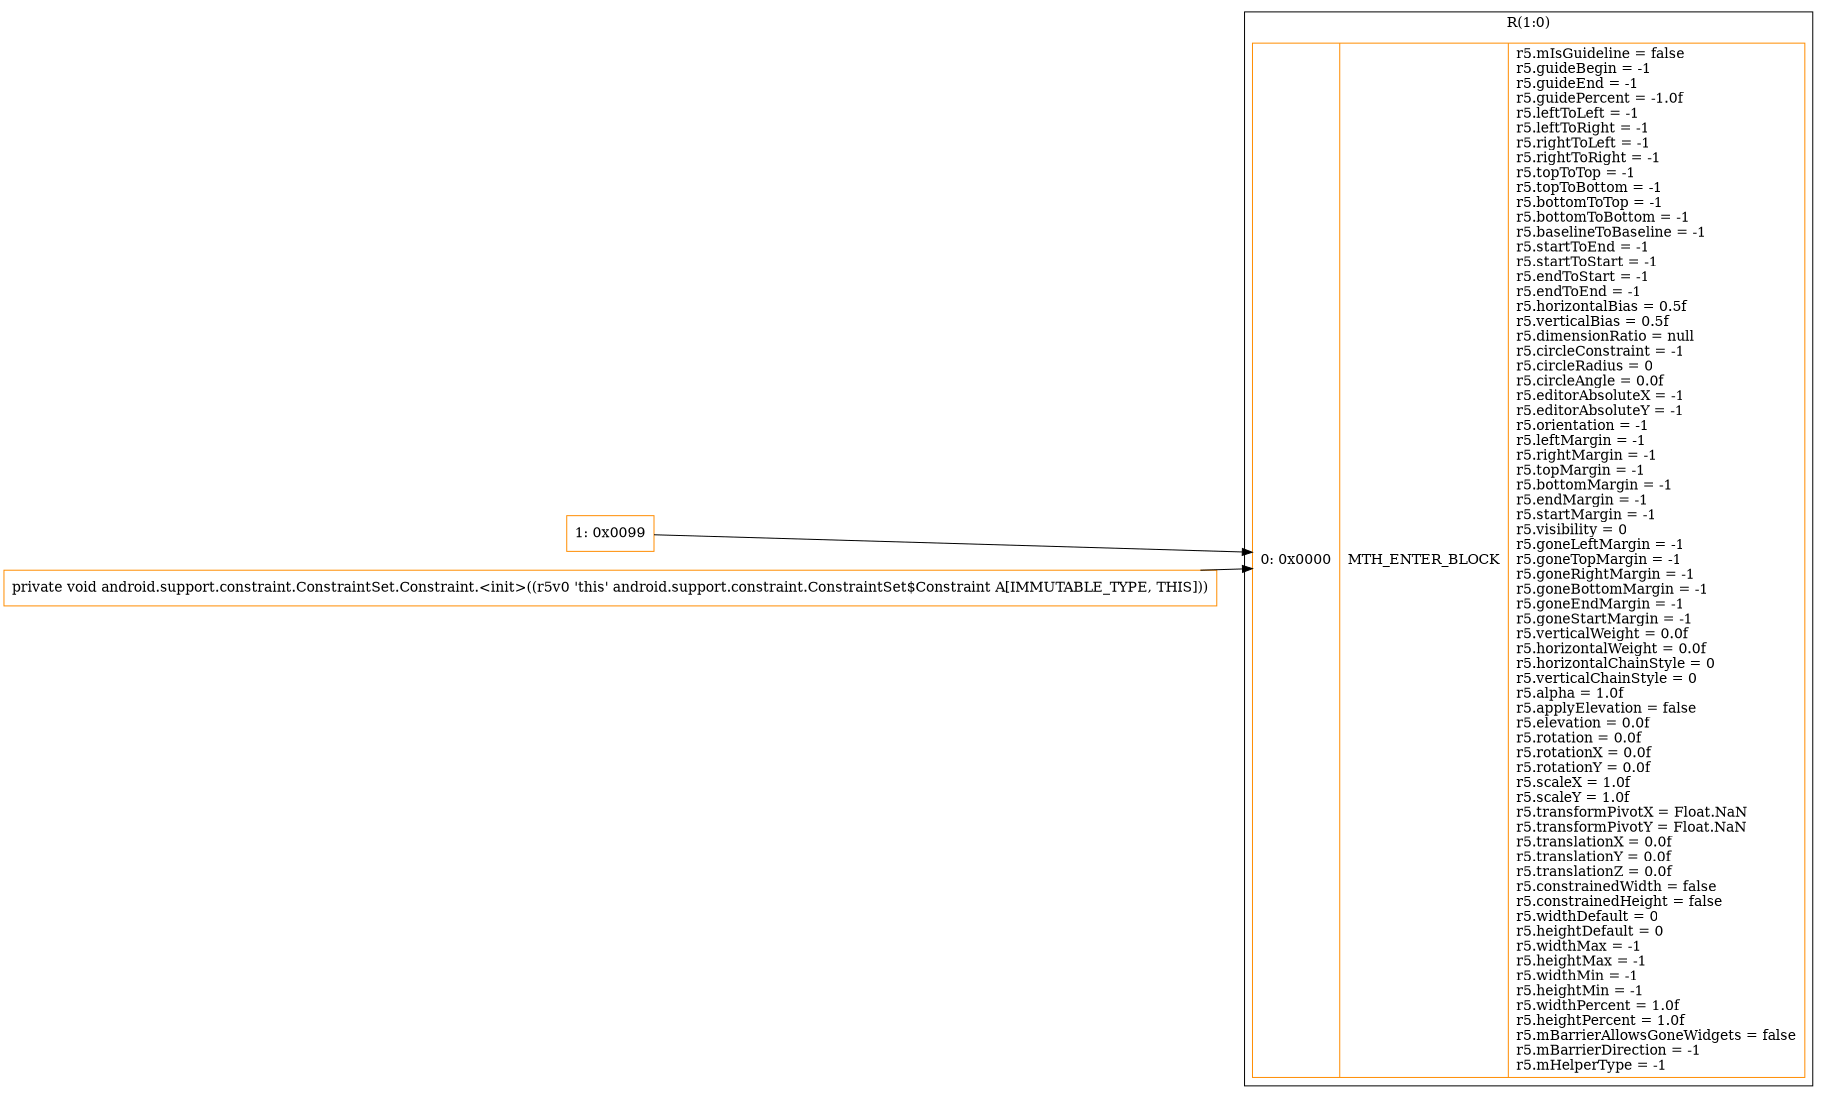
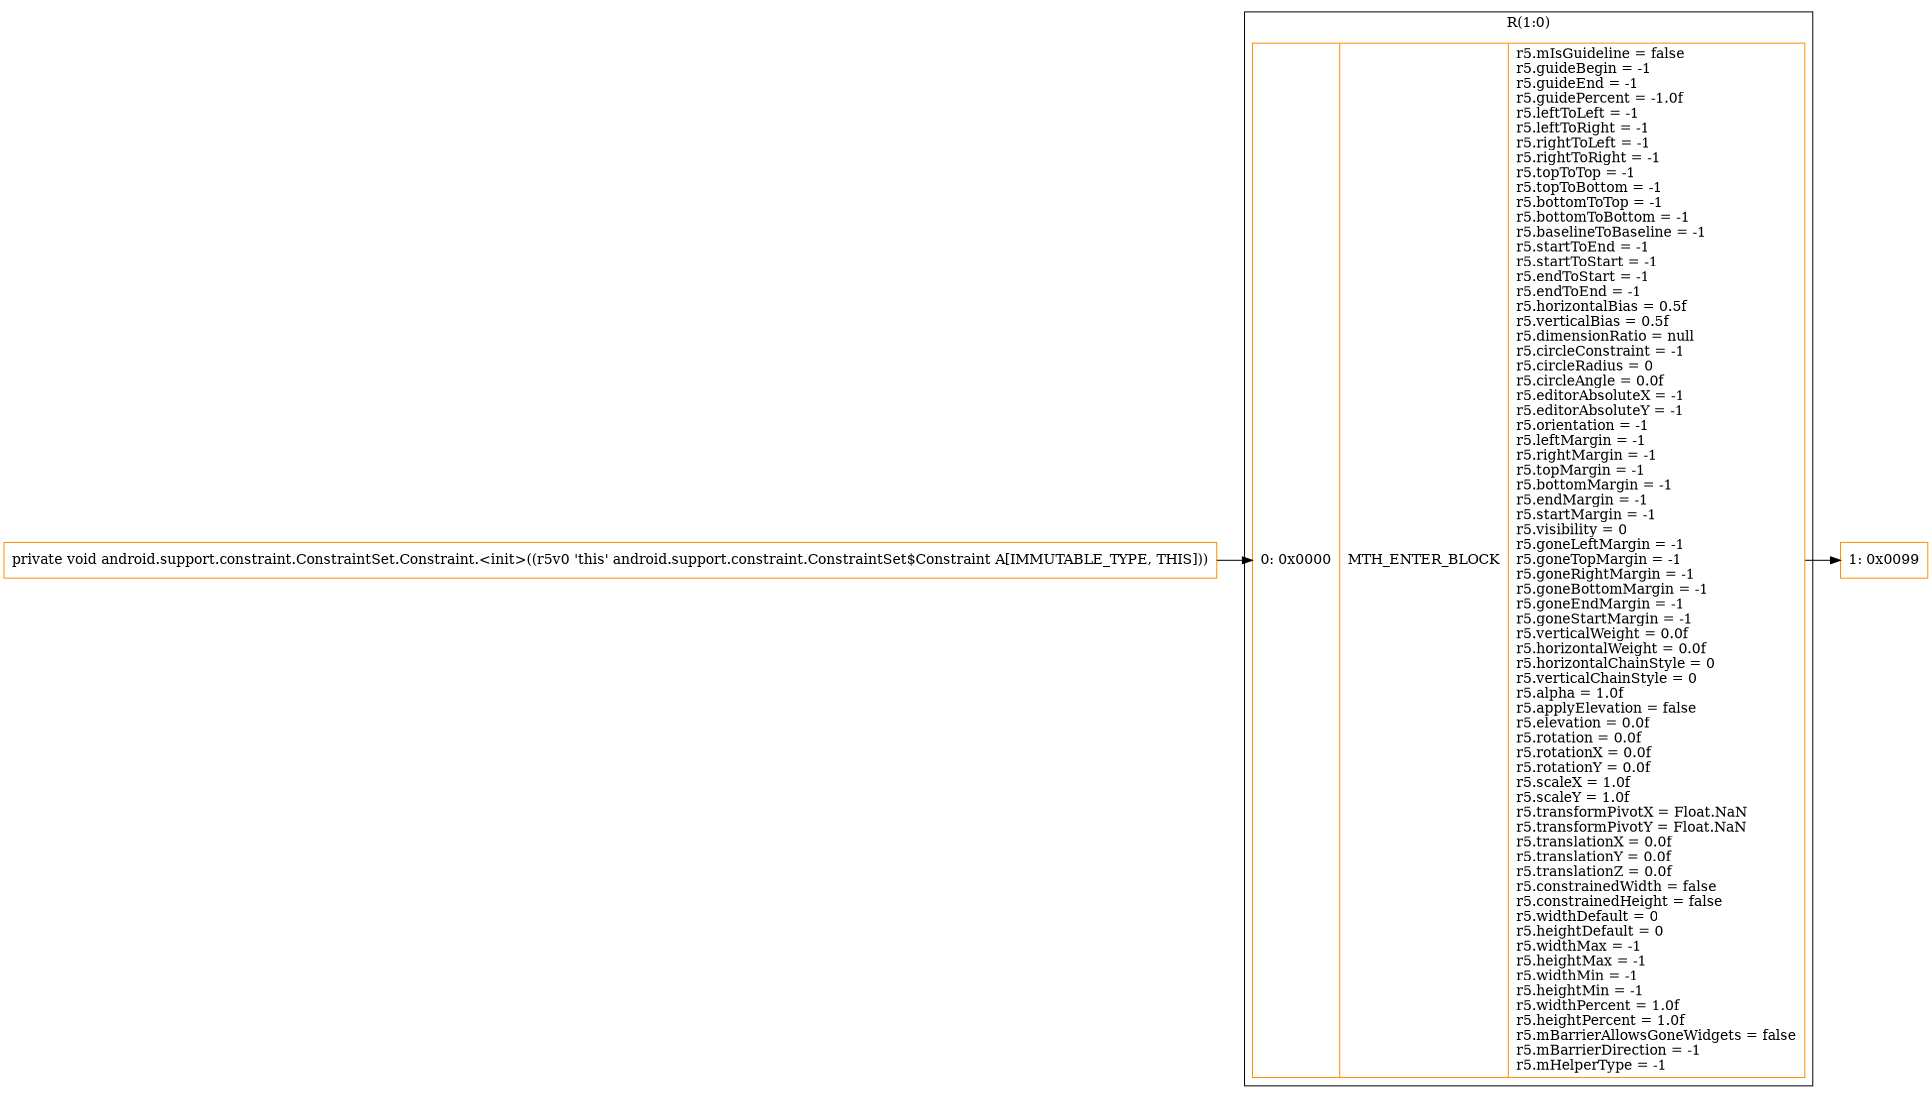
edge "1: 0x0099" -> "0: 0x0000": reversed
